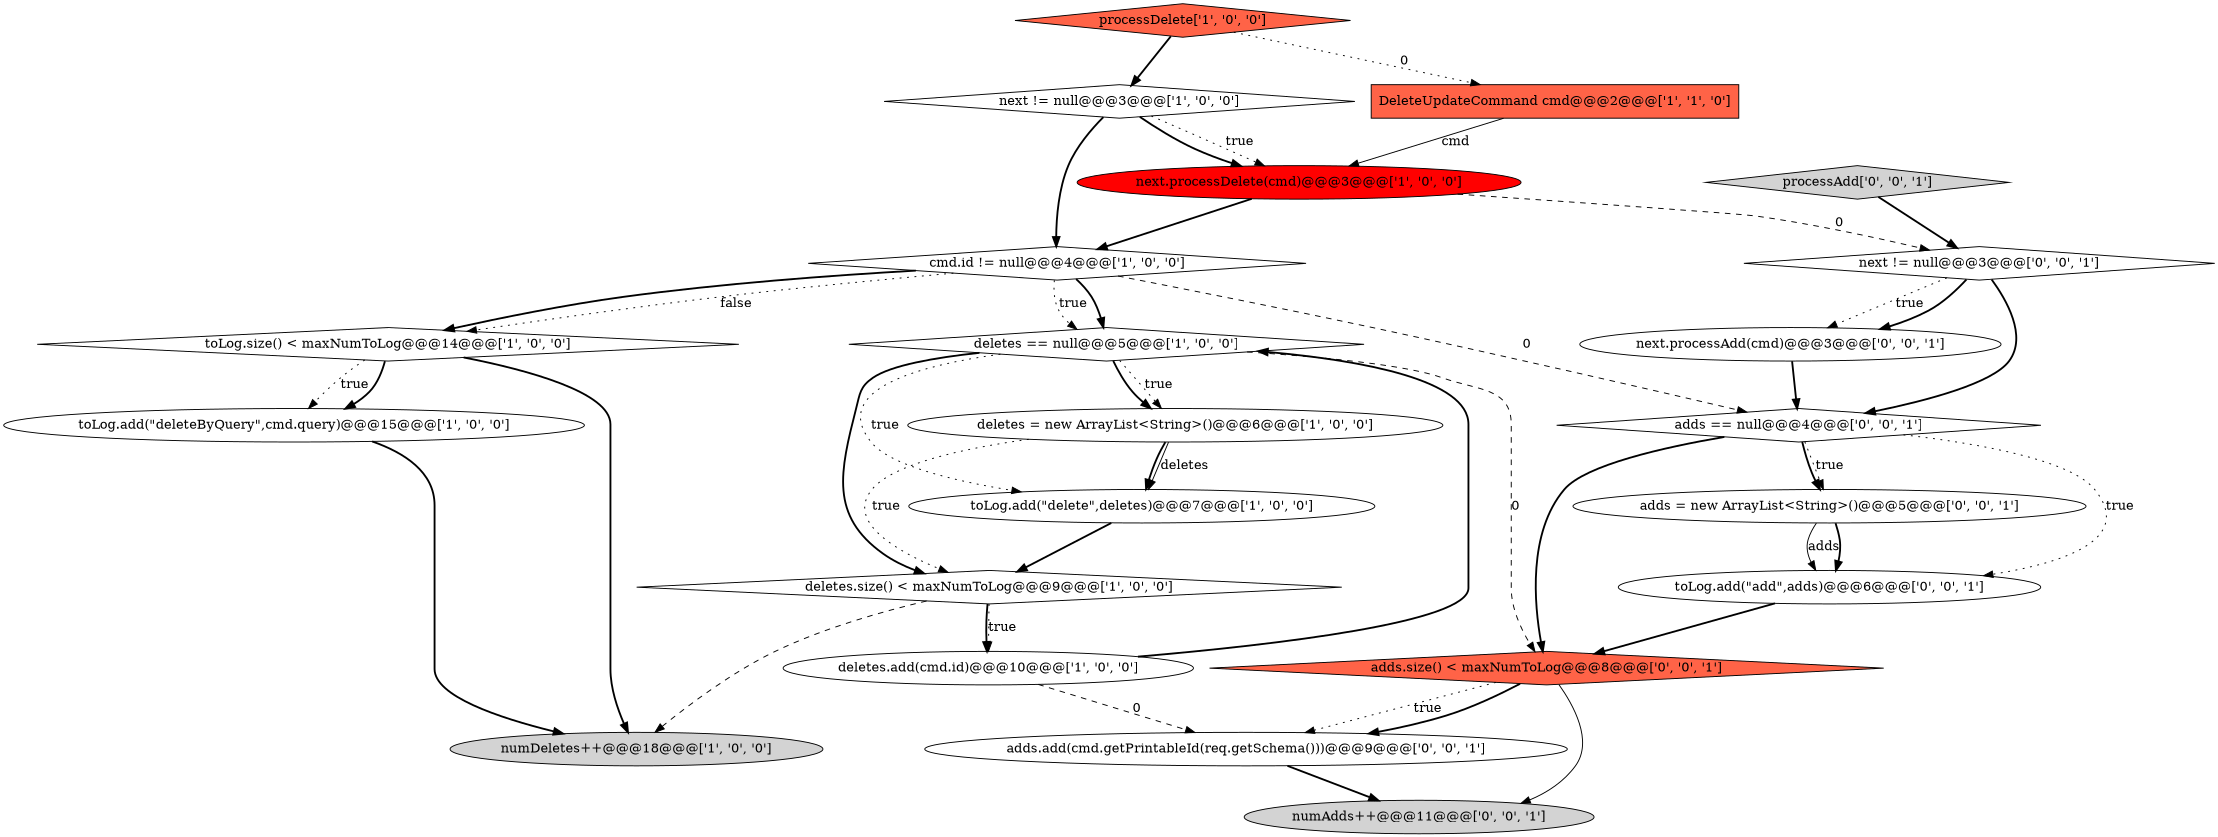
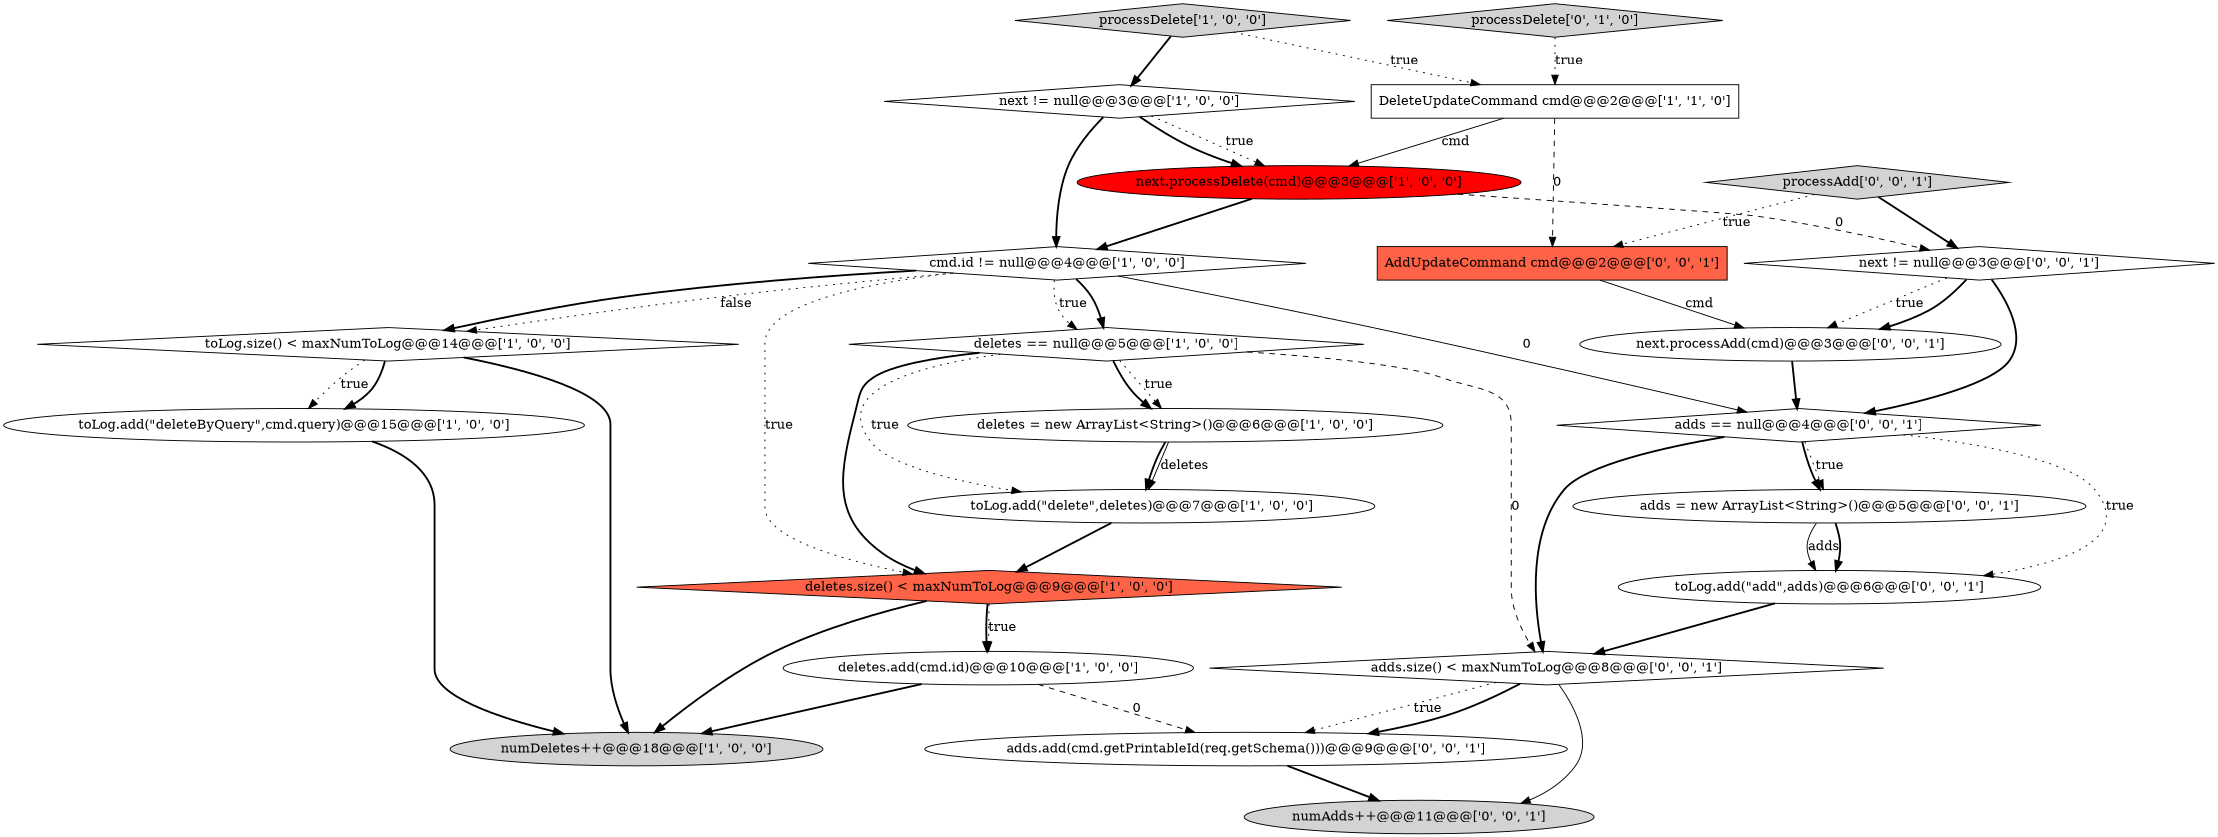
node "processDelete['1', '0', '0']": fillcolor tomato -> lightgray
node "processDelete['0', '1', '0']": added
edge "processDelete['1', '0', '0']" -> "DeleteUpdateCommand cmd@@@2@@@['1', '1', '0']": label "0" -> "true"
node "DeleteUpdateCommand cmd@@@2@@@['1', '1', '0']": fillcolor tomato -> white
node "AddUpdateCommand cmd@@@2@@@['0', '0', '1']": added
edge "cmd.id != null@@@4@@@['1', '0', '0']" -> "adds == null@@@4@@@['0', '0', '1']": style dashed -> solid
edge "deletes = new ArrayList<String>()@@@6@@@['1', '0', '0']" -> "deletes.size() < maxNumToLog@@@9@@@['1', '0', '0']": now "cmd.id != null@@@4@@@['1', '0', '0']" -> "deletes.size() < maxNumToLog@@@9@@@['1', '0', '0']"
edge "deletes.add(cmd.id)@@@10@@@['1', '0', '0']" -> "deletes == null@@@5@@@['1', '0', '0']": now "deletes.add(cmd.id)@@@10@@@['1', '0', '0']" -> "numDeletes++@@@18@@@['1', '0', '0']"
node "deletes.size() < maxNumToLog@@@9@@@['1', '0', '0']": fillcolor white -> tomato
edge "deletes.size() < maxNumToLog@@@9@@@['1', '0', '0']" -> "numDeletes++@@@18@@@['1', '0', '0']": style dashed -> bold
node "adds.size() < maxNumToLog@@@8@@@['0', '0', '1']": fillcolor tomato -> white
